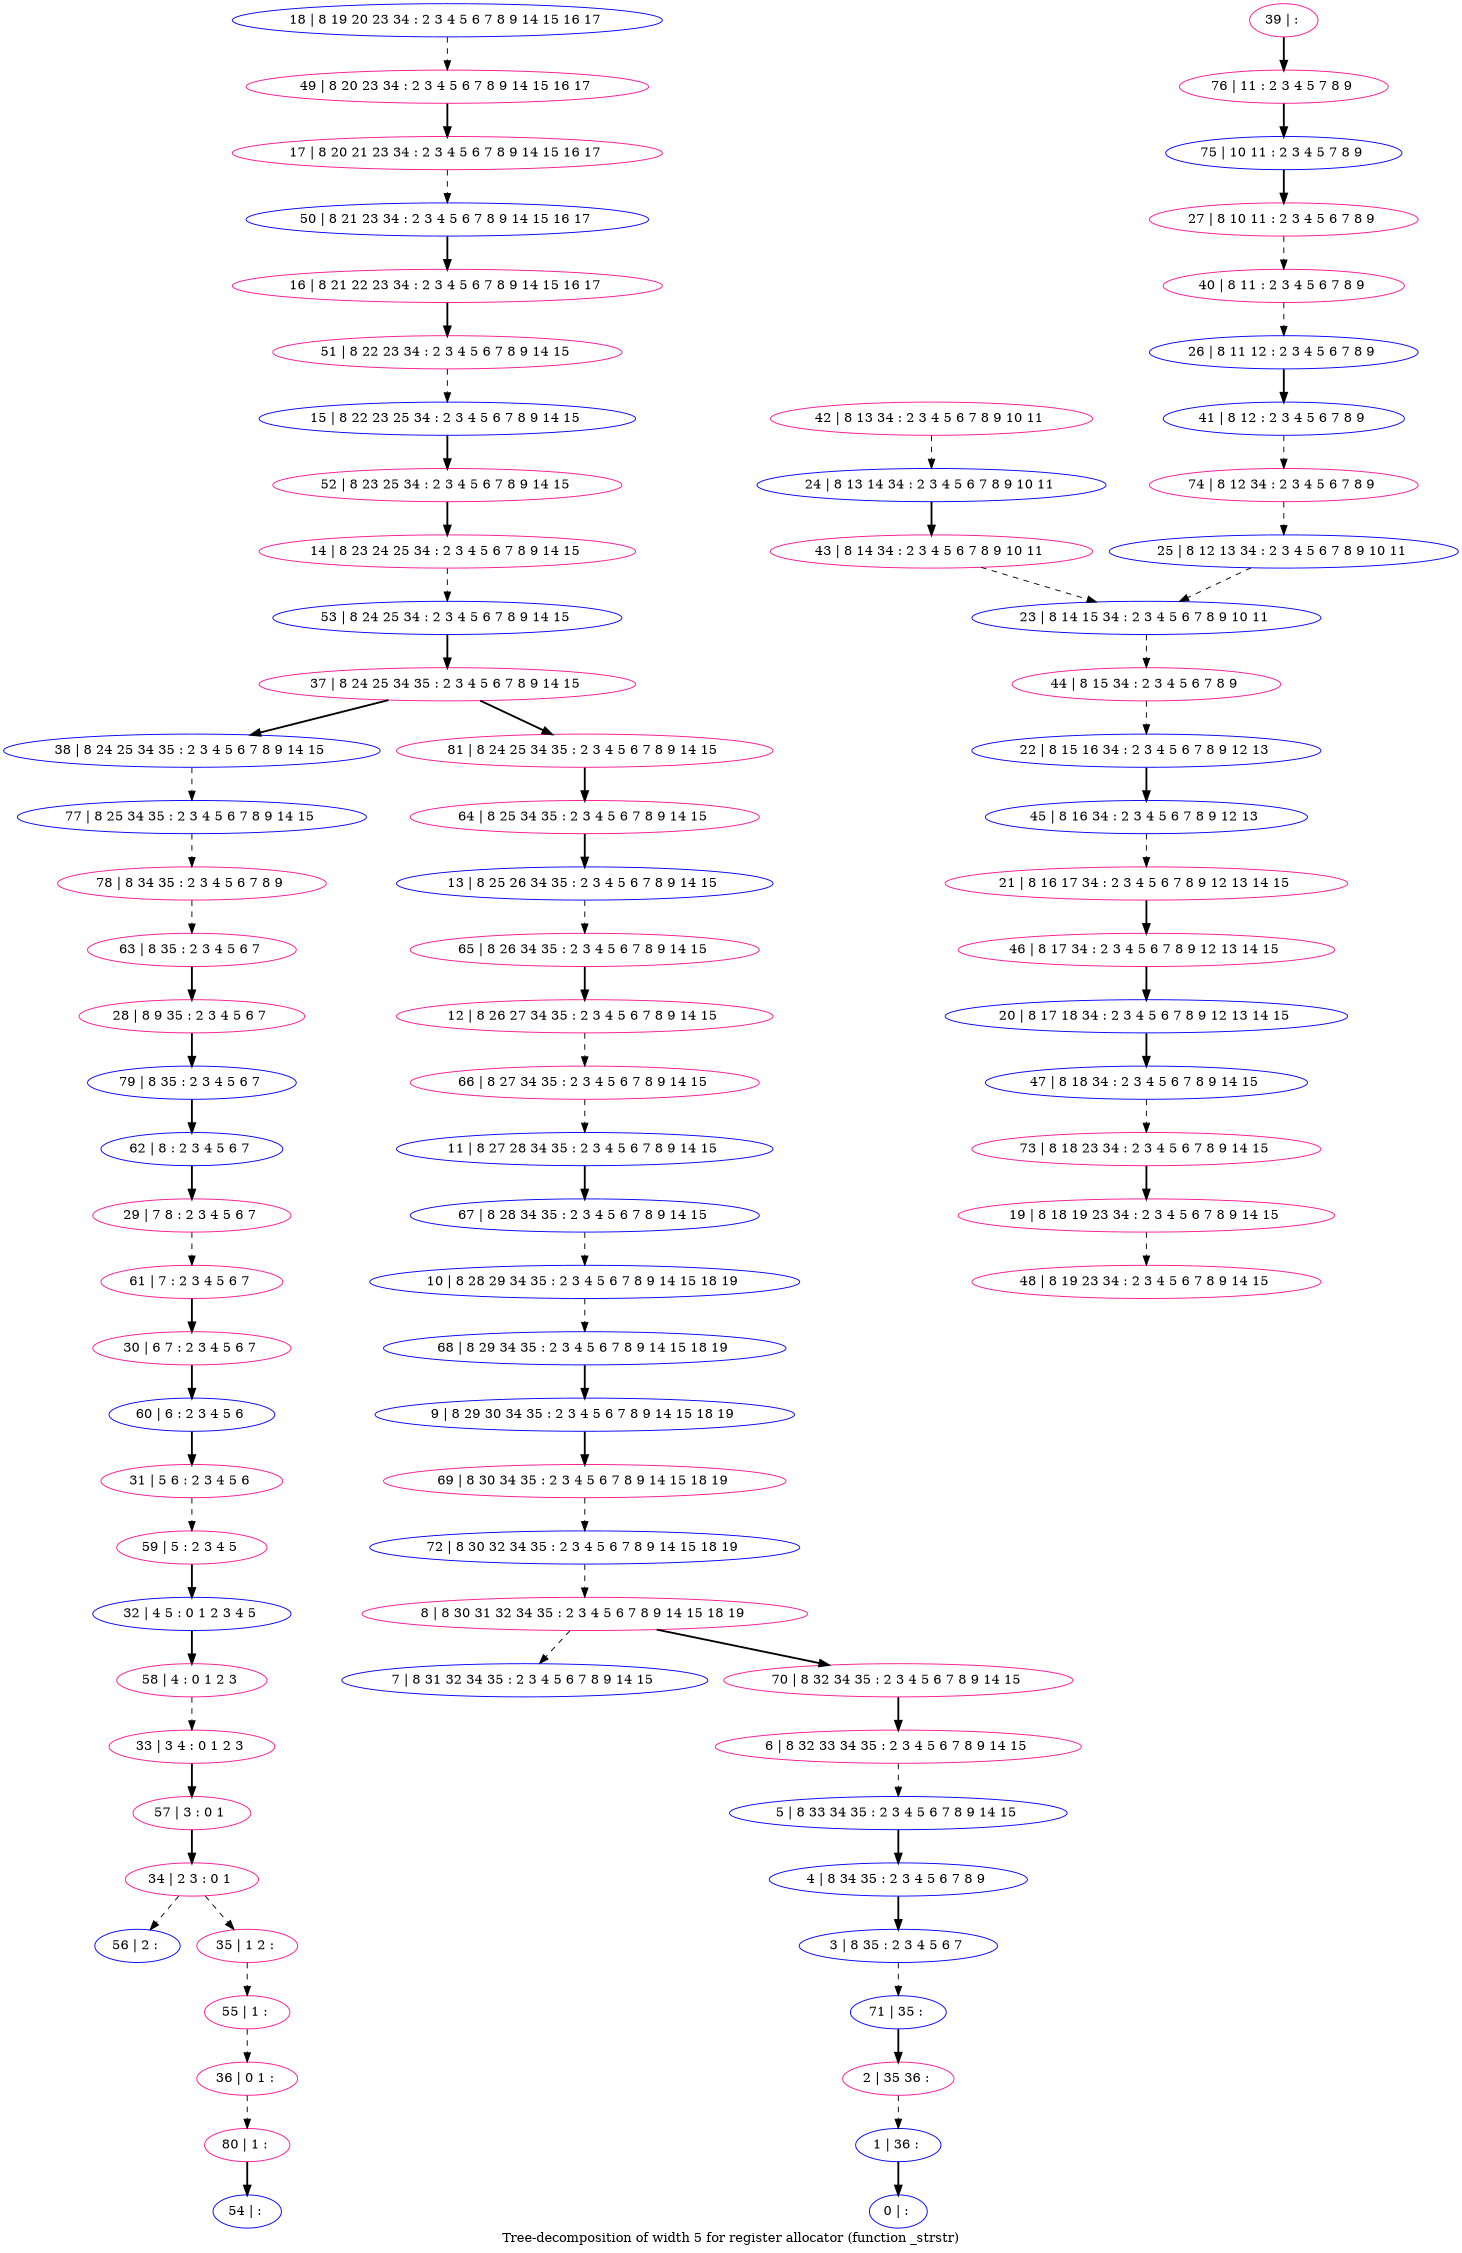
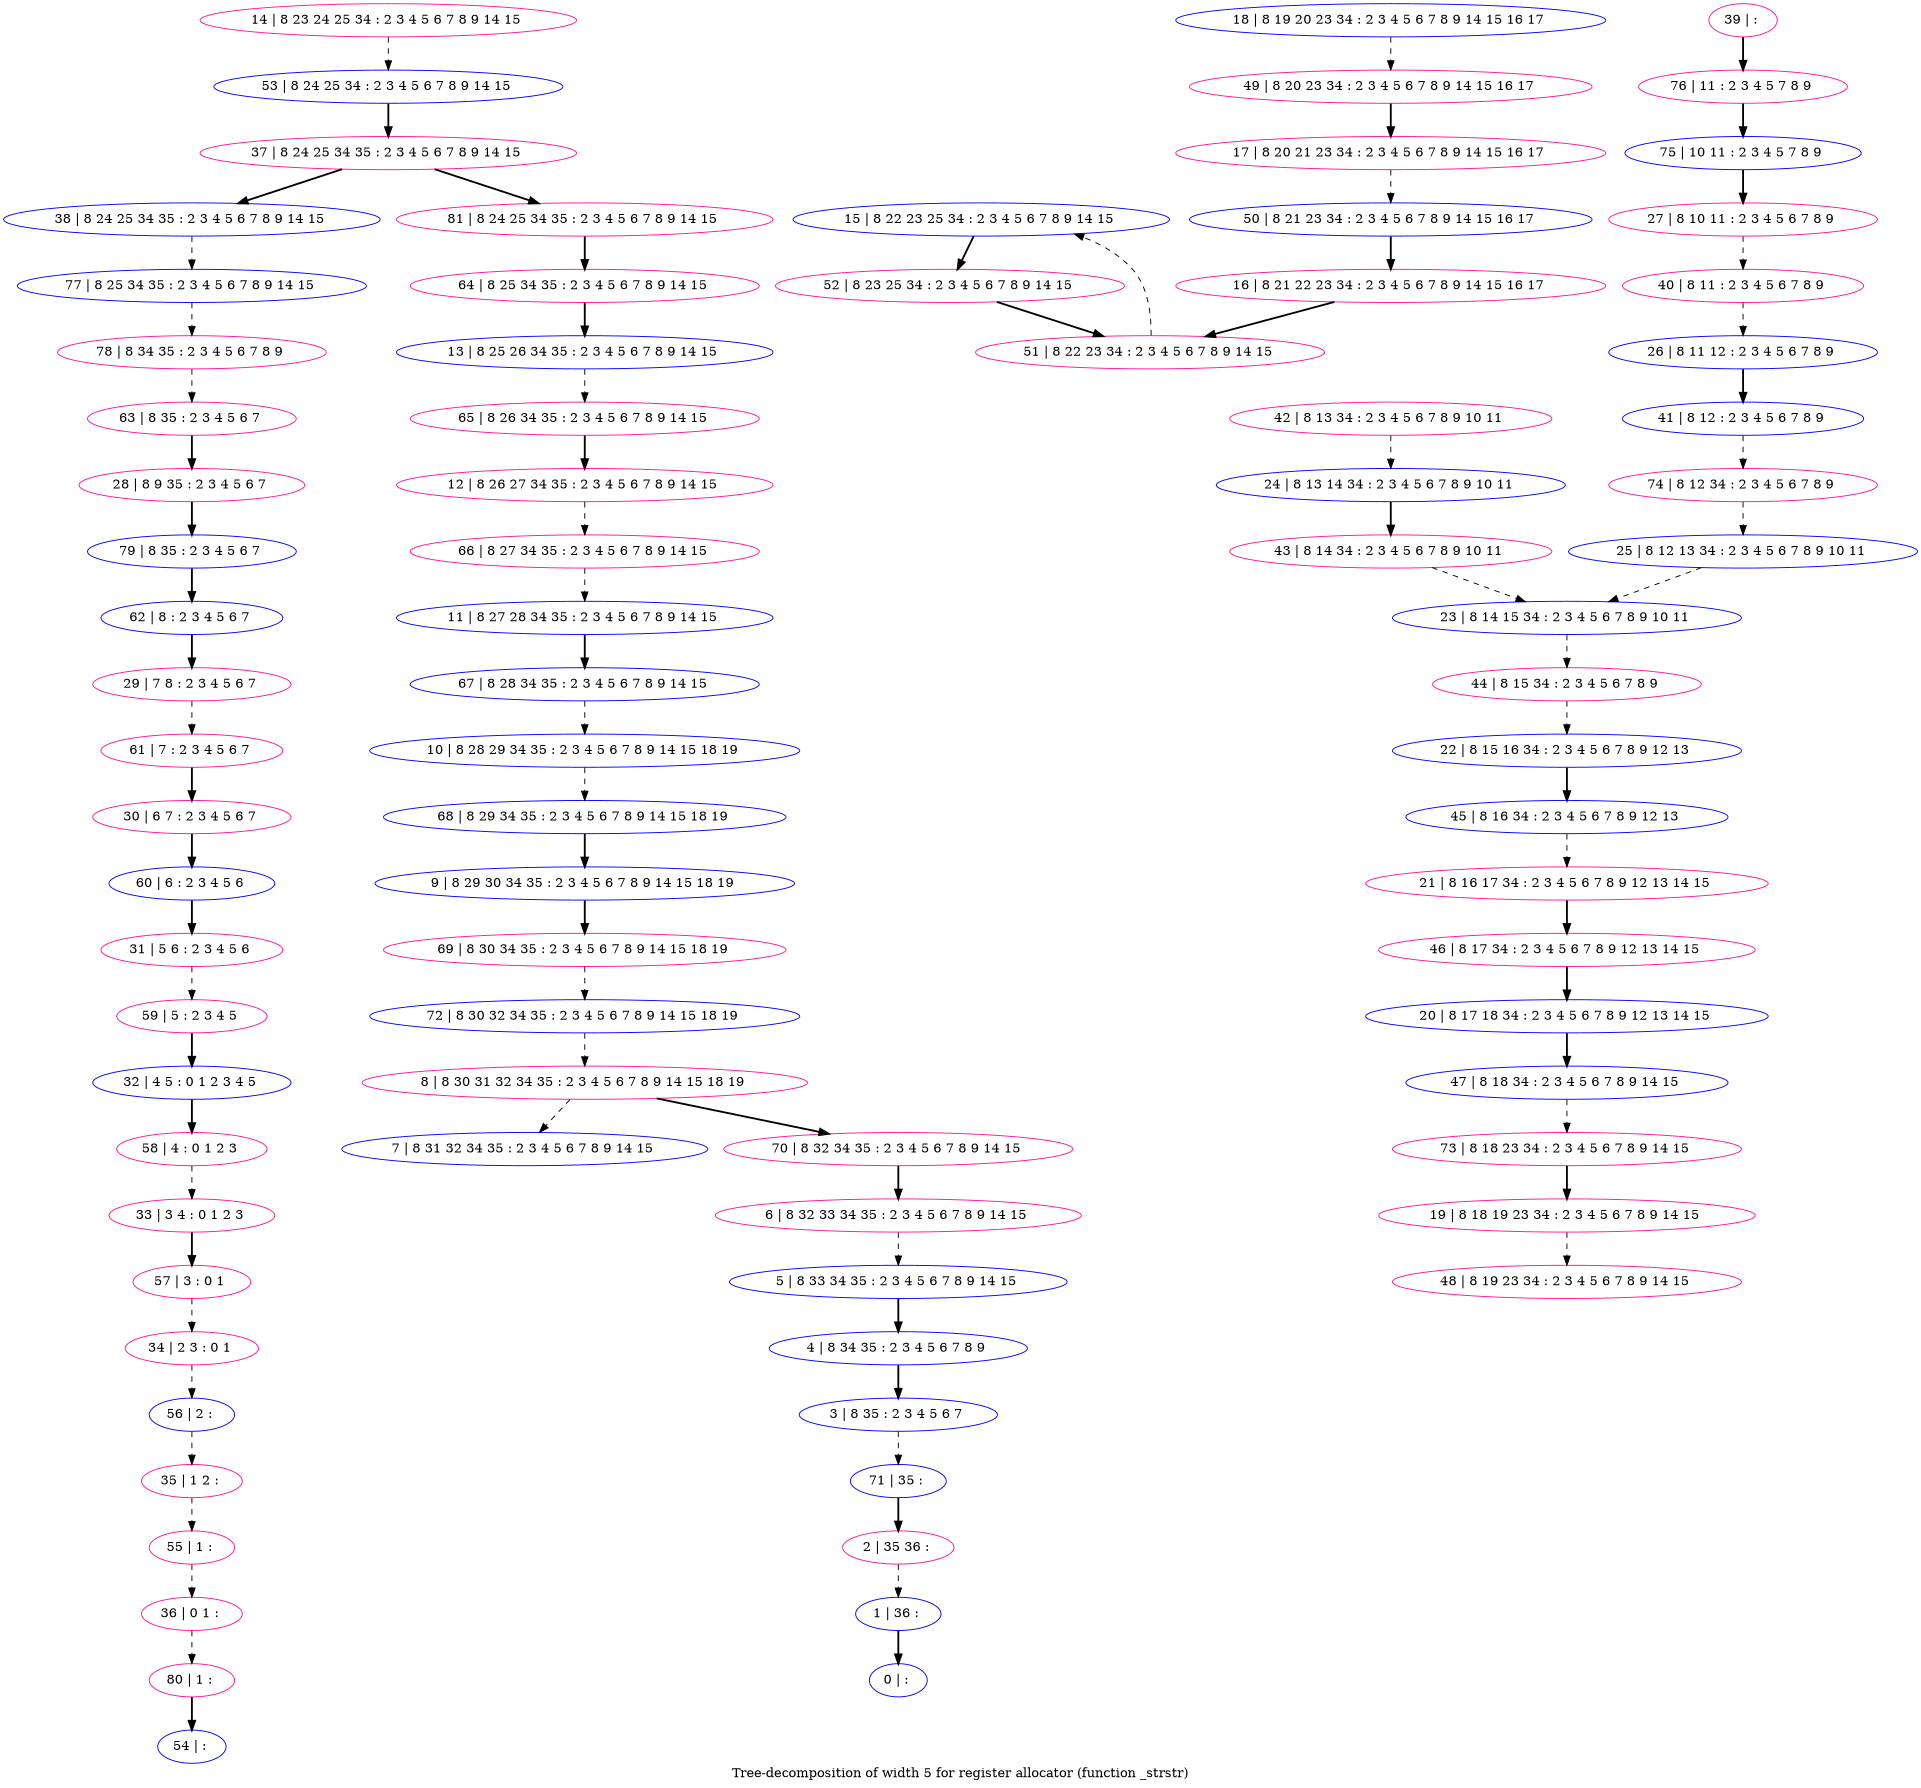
edge "52 | 8 23 25 34 : 2 3 4 5 6 7 8 9 14 15" -> "14 | 8 23 24 25 34 : 2 3 4 5 6 7 8 9 14 15": now "52 | 8 23 25 34 : 2 3 4 5 6 7 8 9 14 15" -> "51 | 8 22 23 34 : 2 3 4 5 6 7 8 9 14 15"
edge "57 | 3 : 0 1" -> "34 | 2 3 : 0 1": style bold -> dashed
edge "34 | 2 3 : 0 1" -> "35 | 1 2 :": now "56 | 2 :" -> "35 | 1 2 :"
